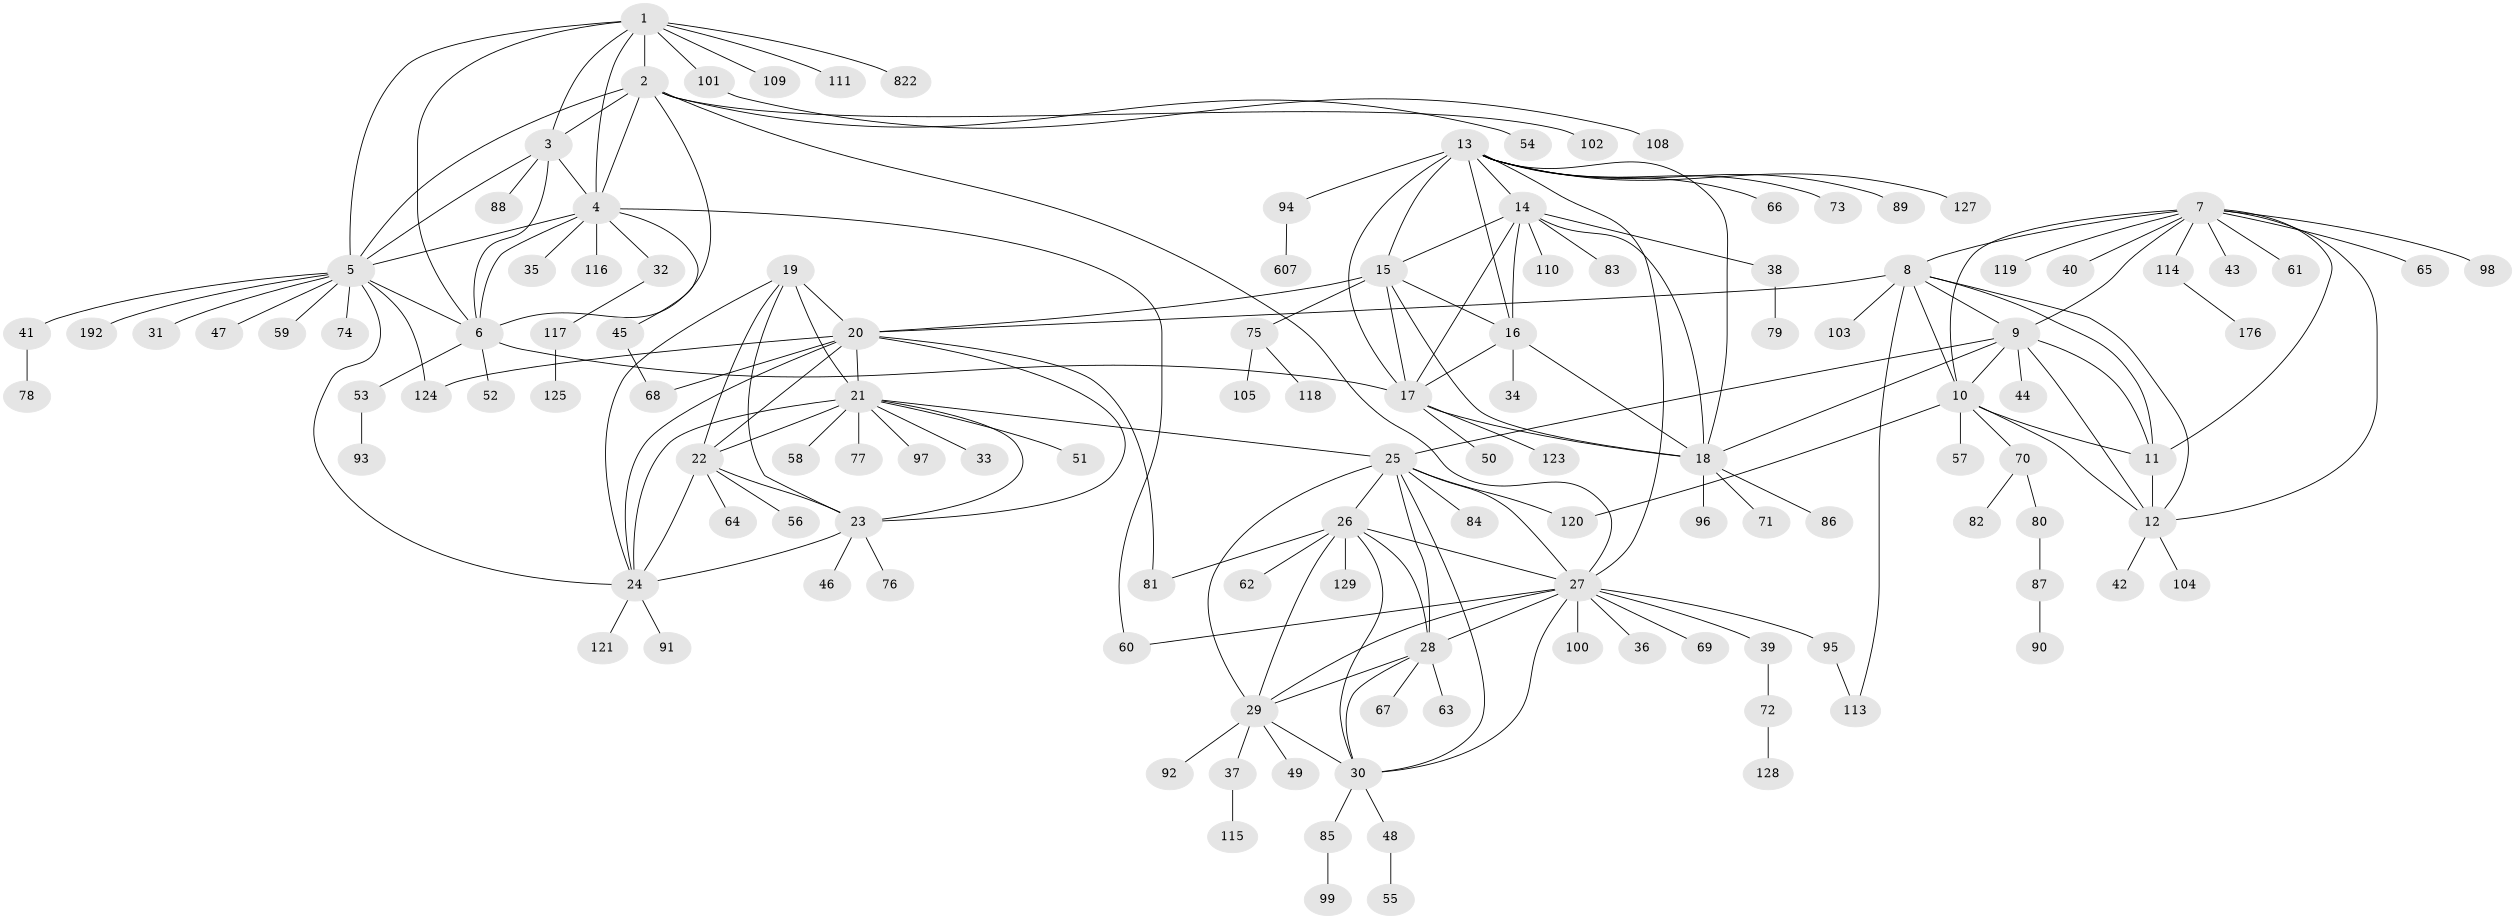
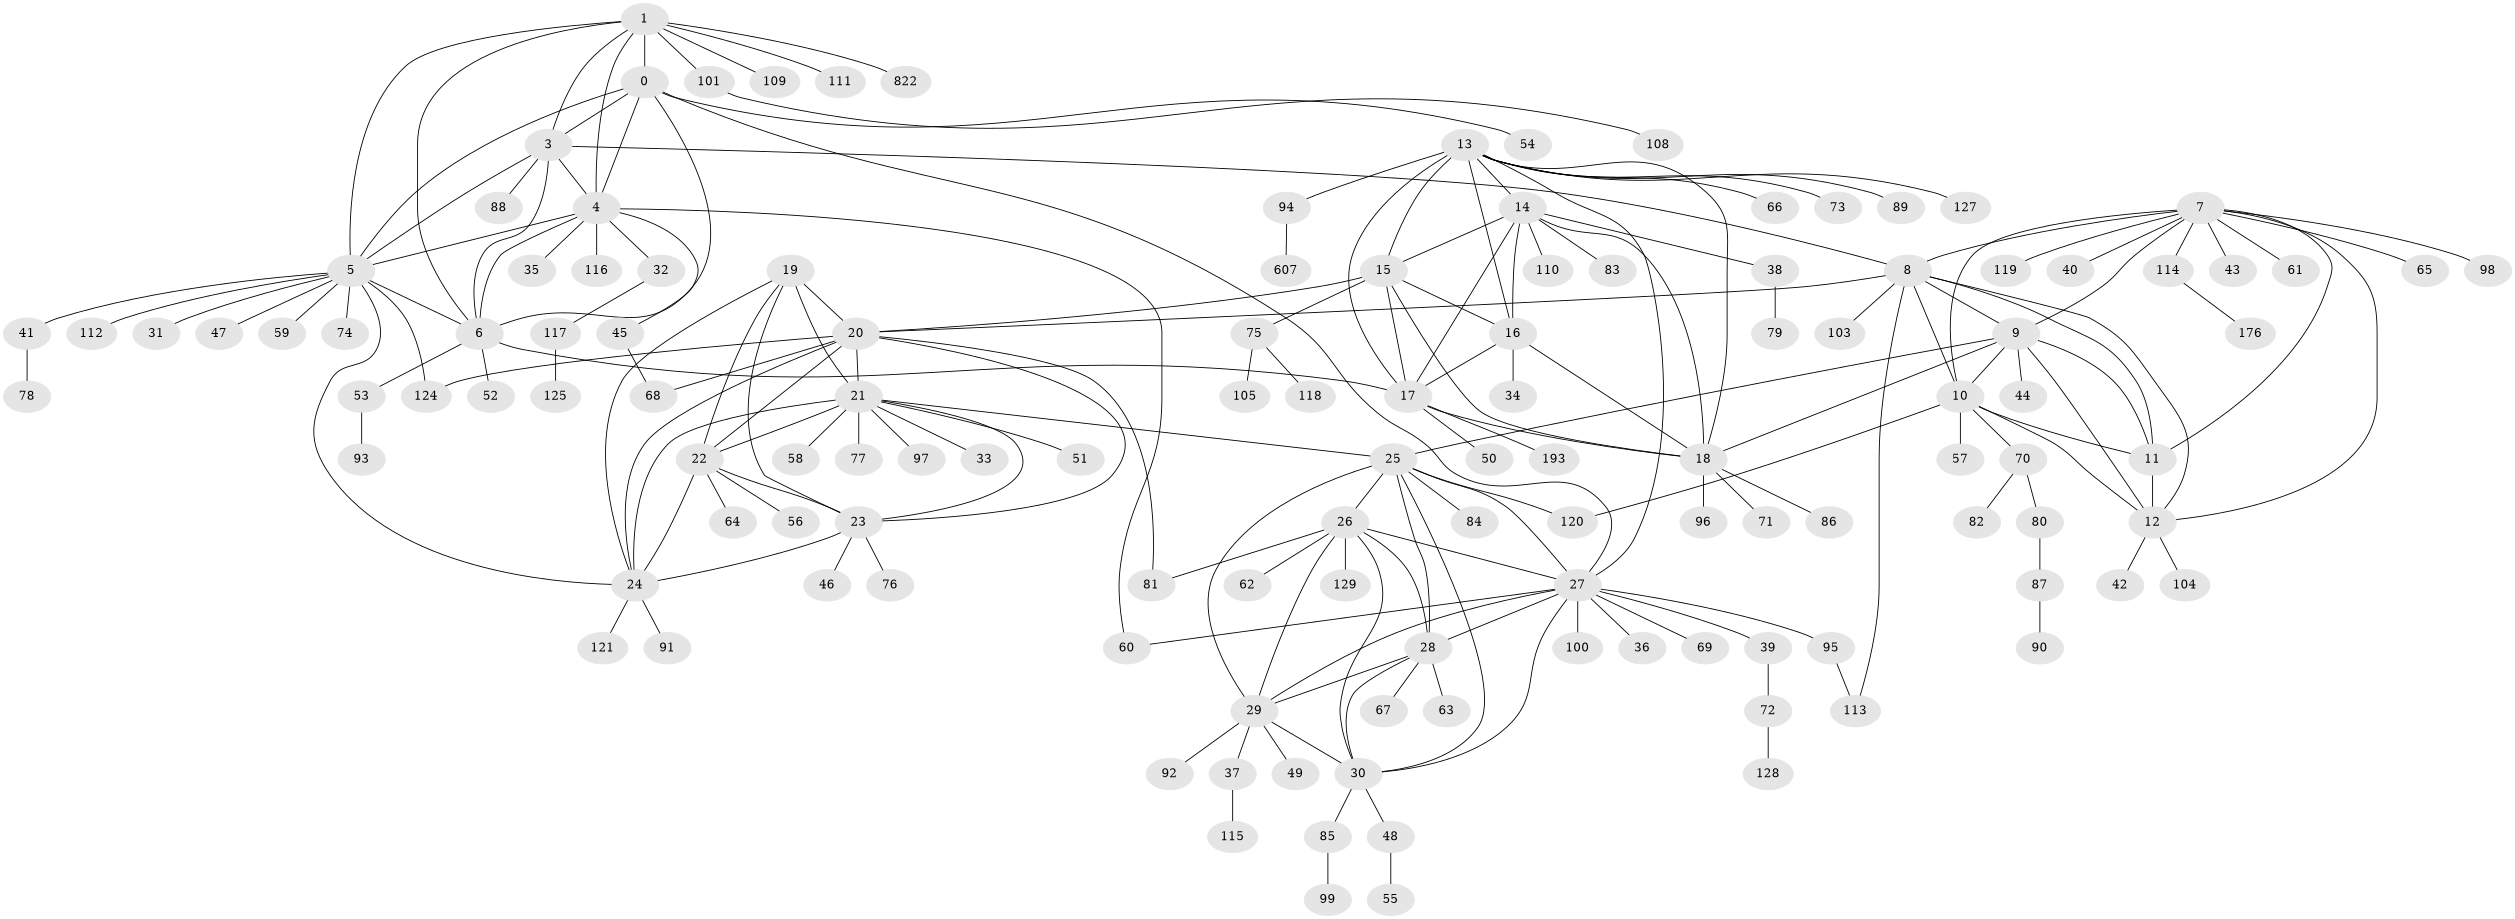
node "2": label "2" -> "0"
node "102": removed
edge "3" -- "8": added
node "192": label "192" -> "112"
node "123": label "123" -> "193"
